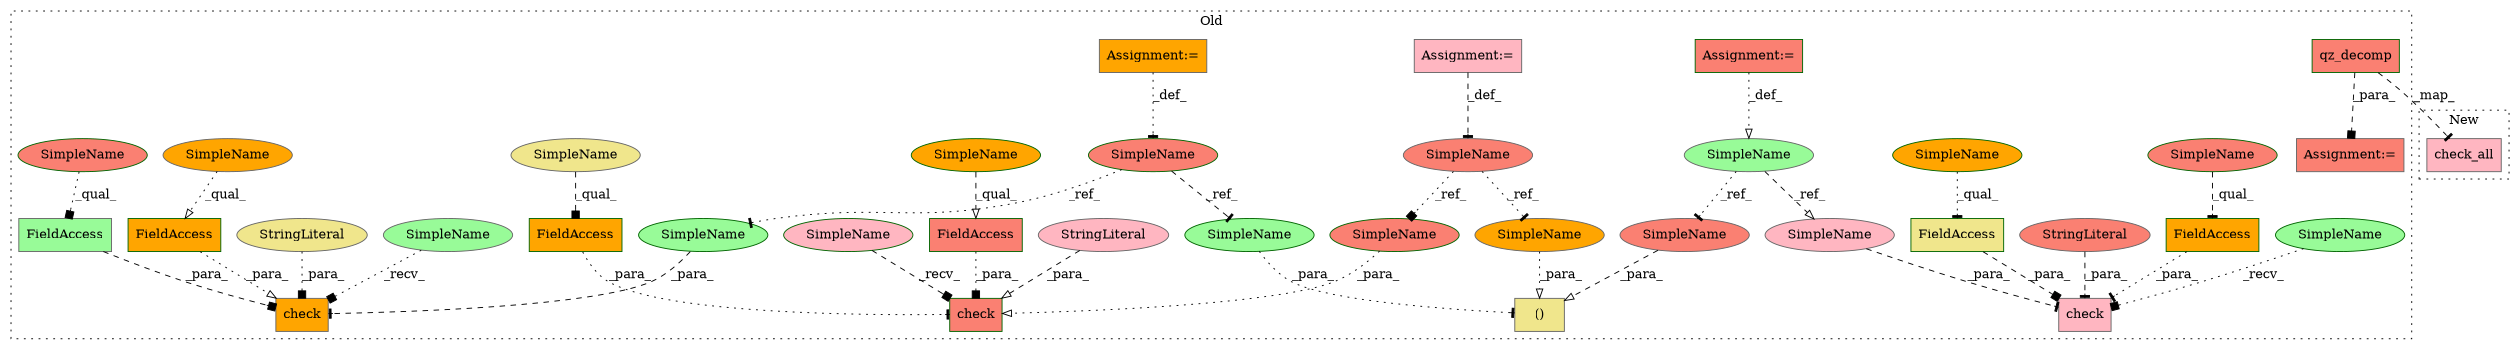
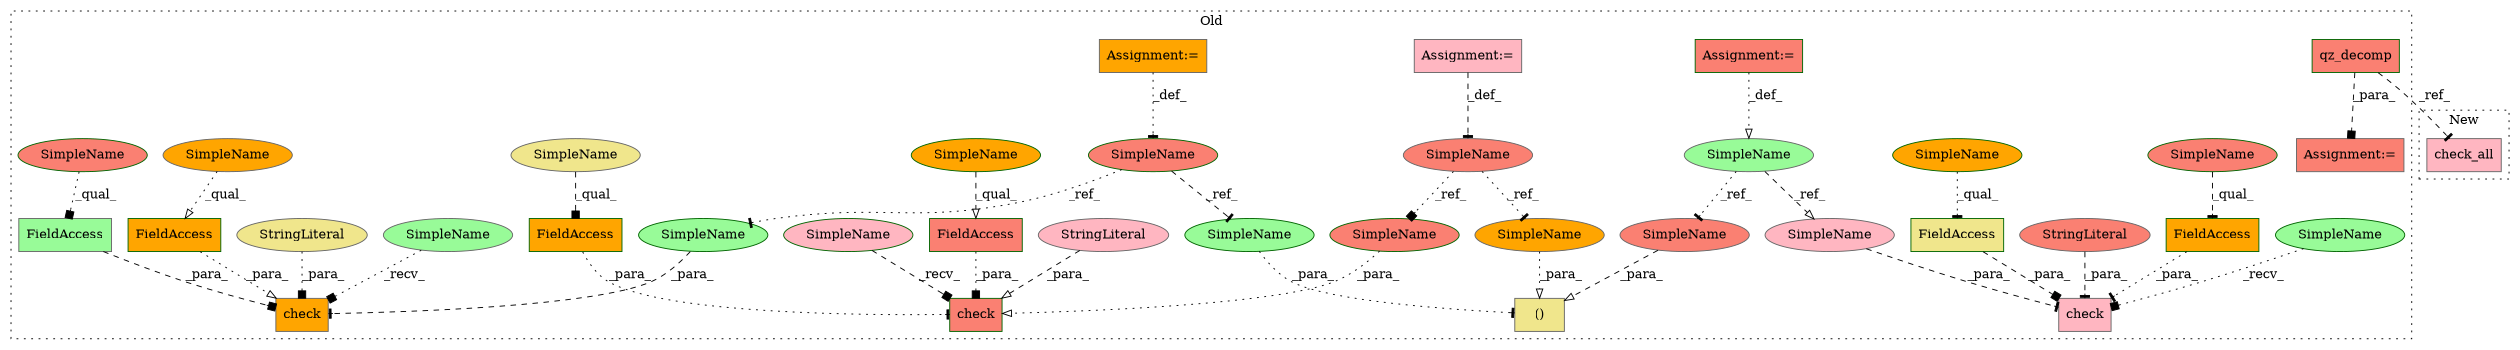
edge "qz_decomp" -> "check_all": label "_map_" -> "_ref_"
